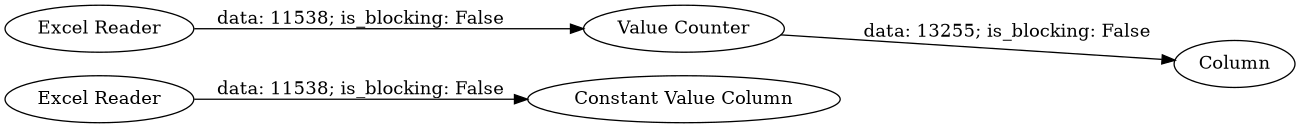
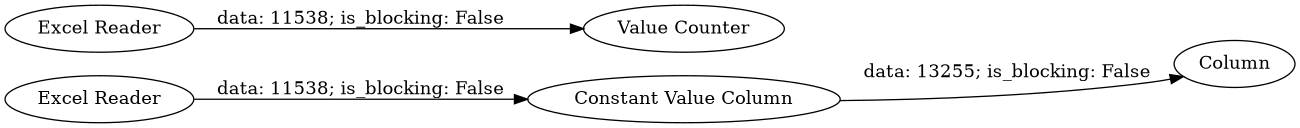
edge "Value Counter" -> "Column": now "Constant Value Column" -> "Column"
